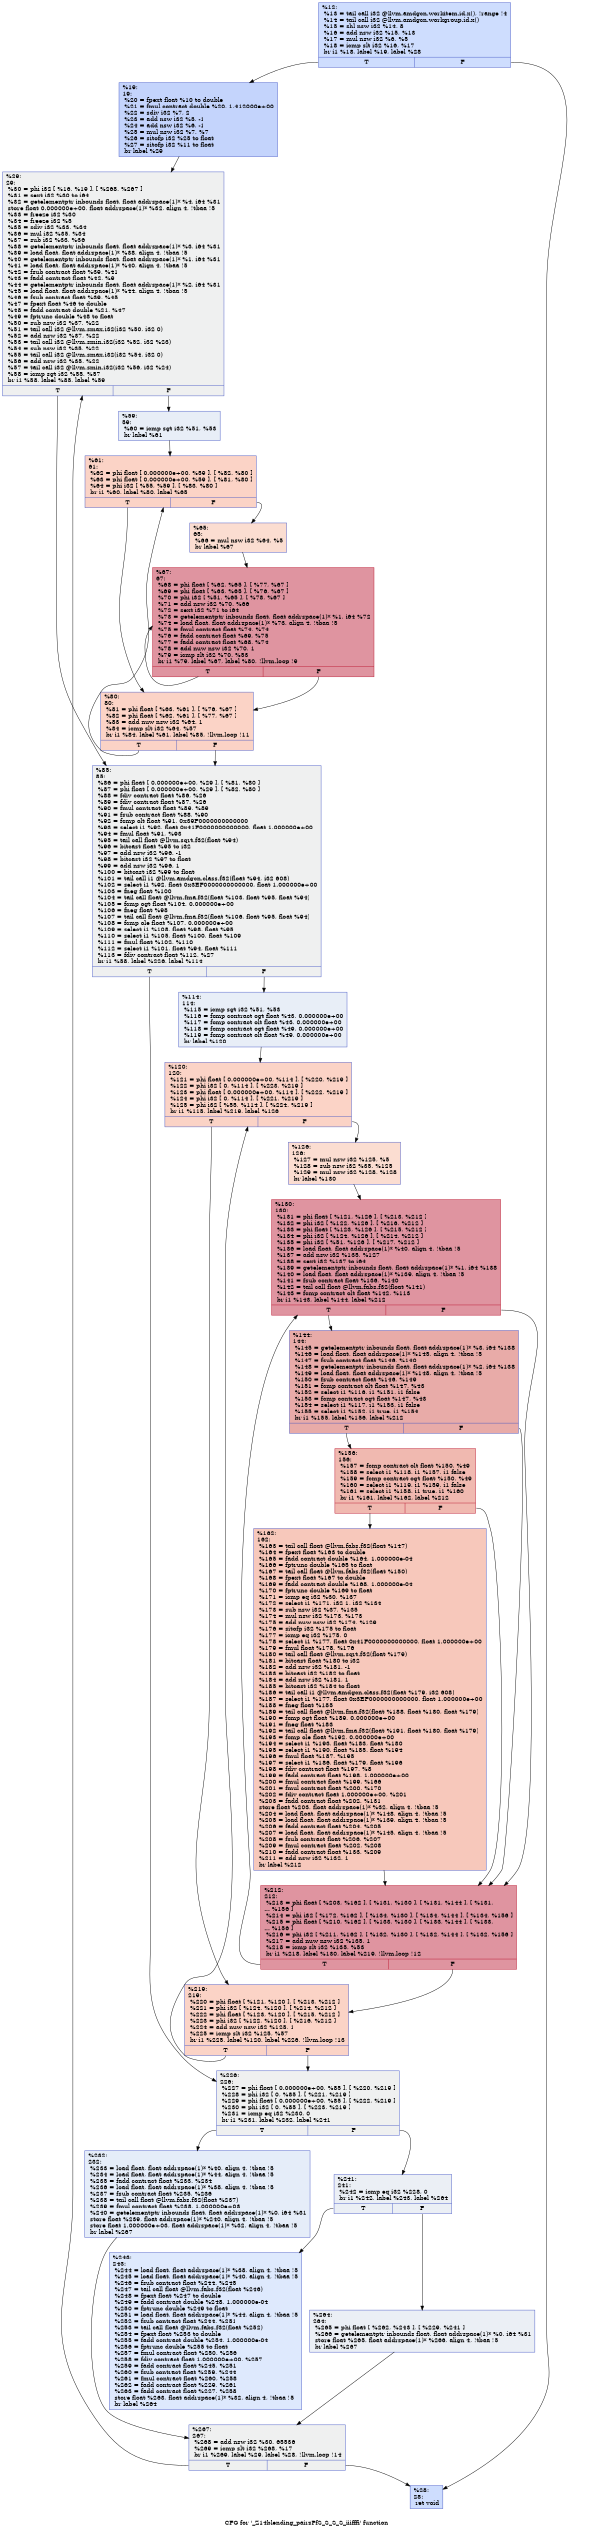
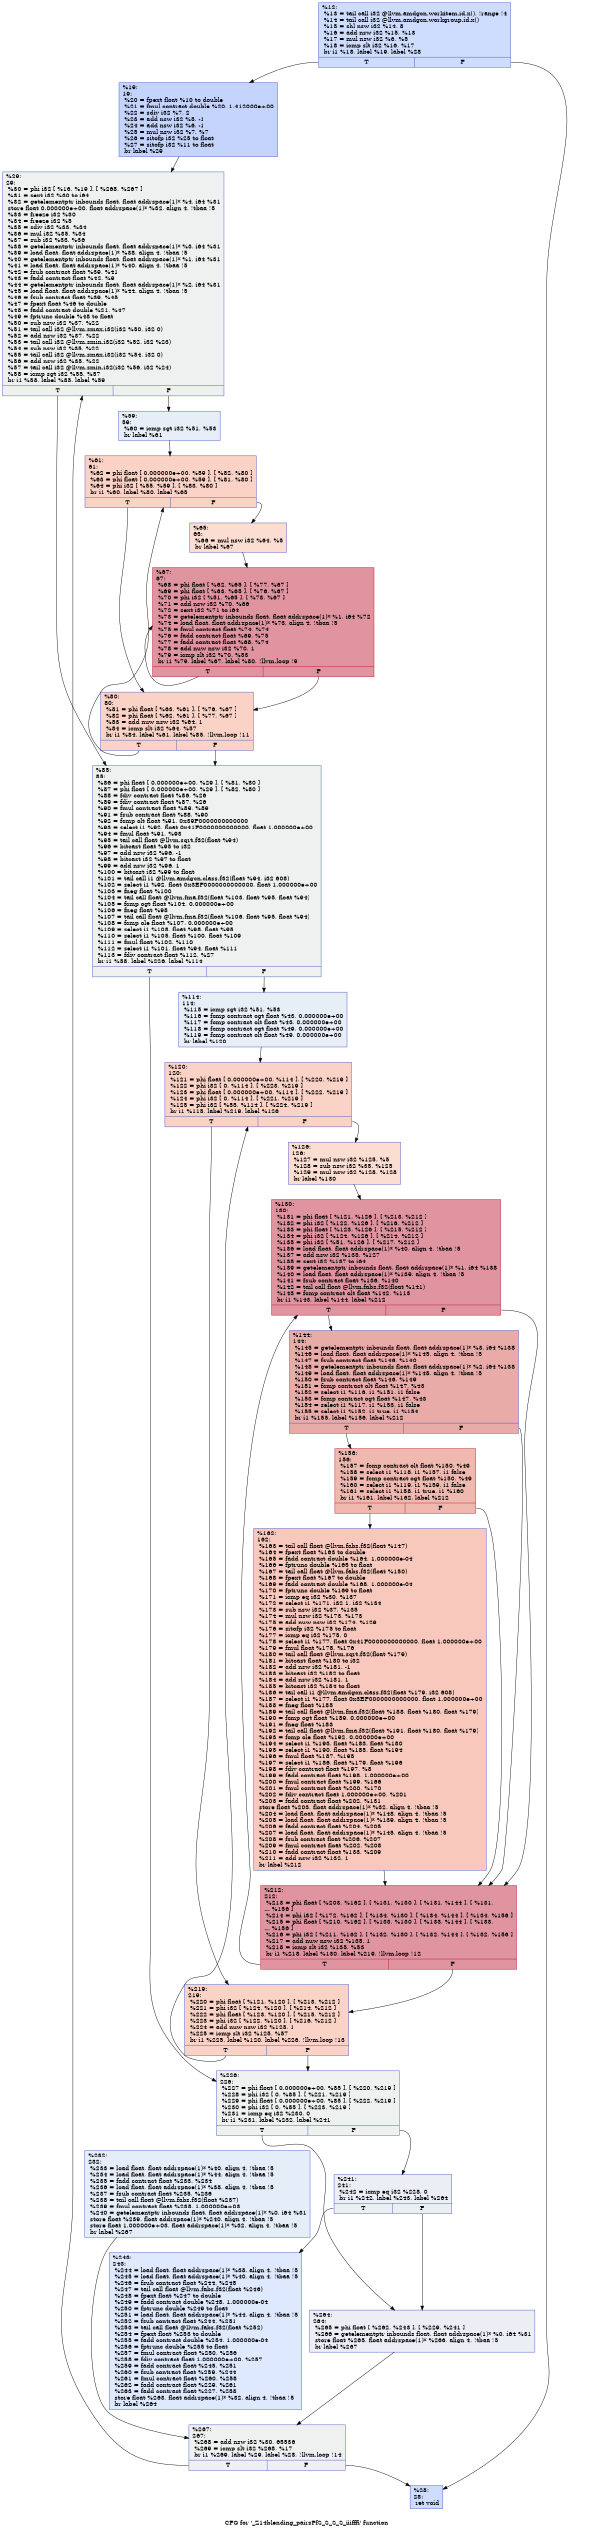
edge "%226:" -> "%232:": now "%226:" -> "%264:"
